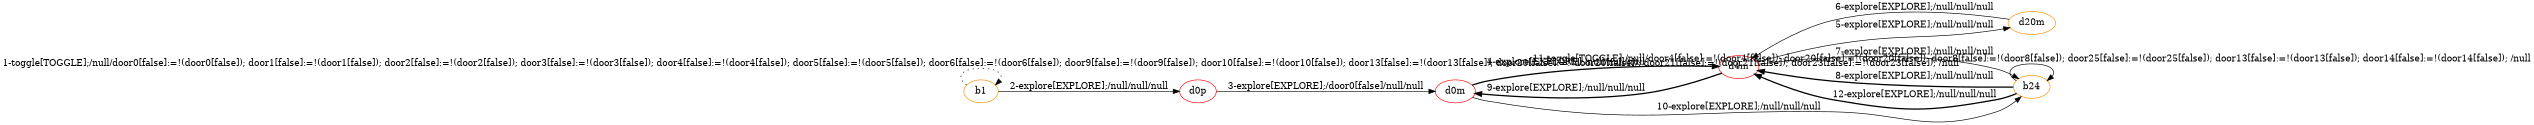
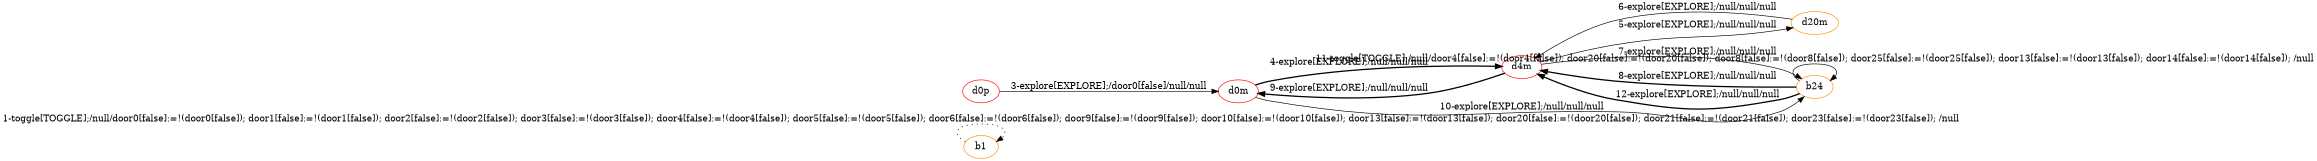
edge "b1" -> "d0p": removed, label "2-explore[EXPLORE];/null/null/null"
